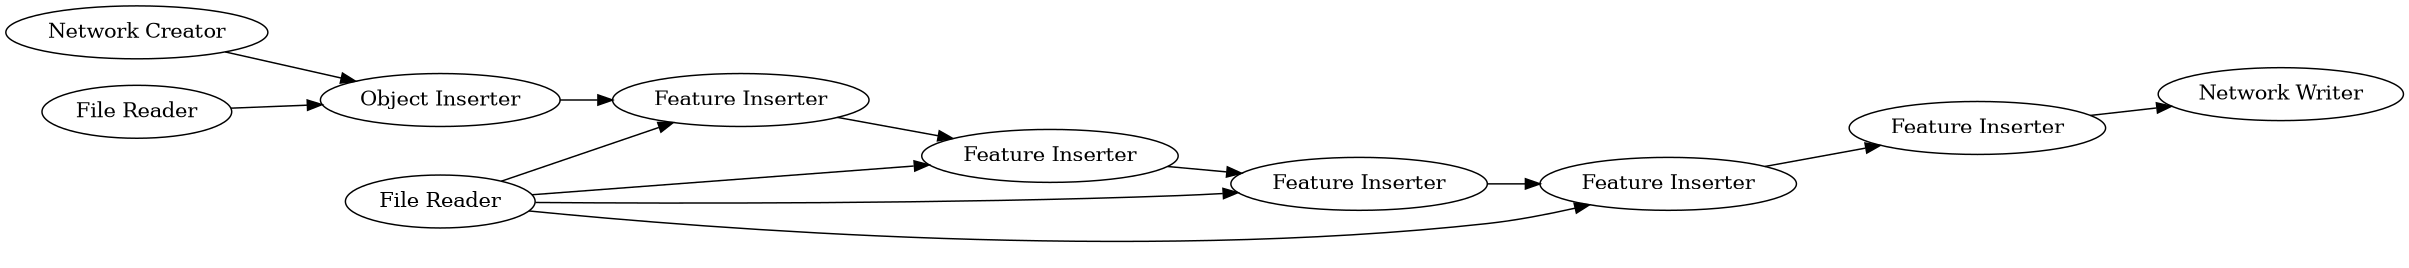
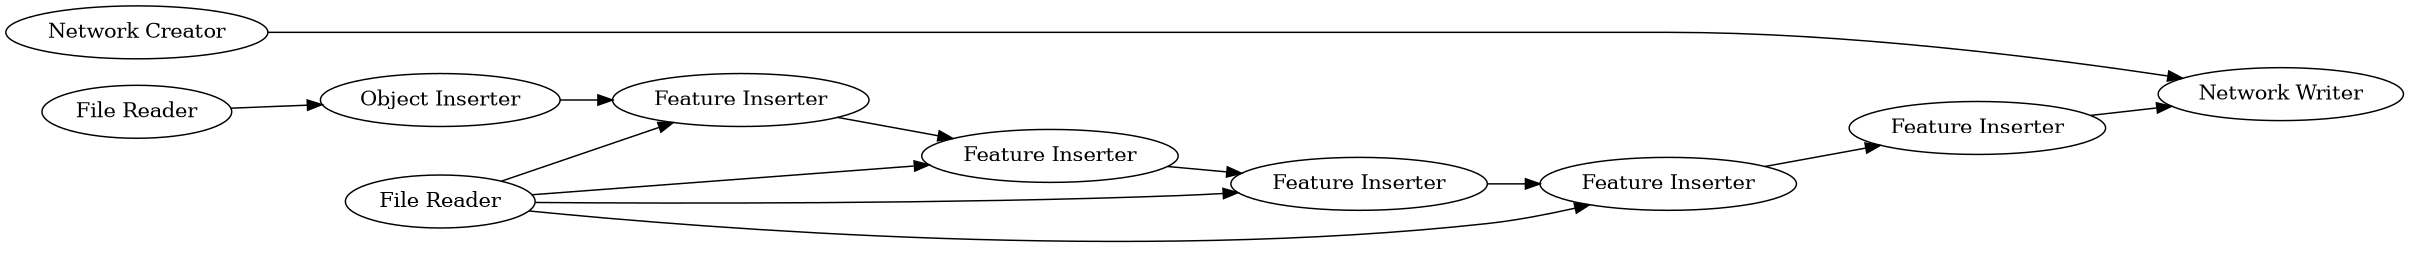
edge "Network Creator" -> "Object Inserter": now "Network Creator" -> "Network Writer"
